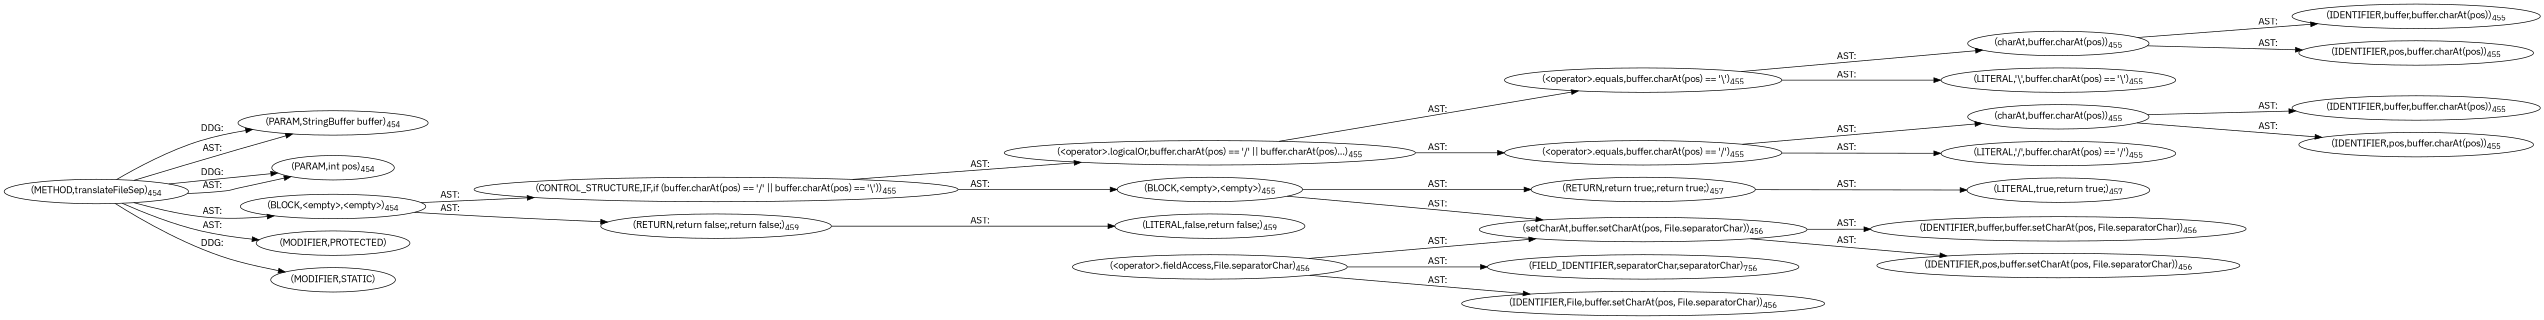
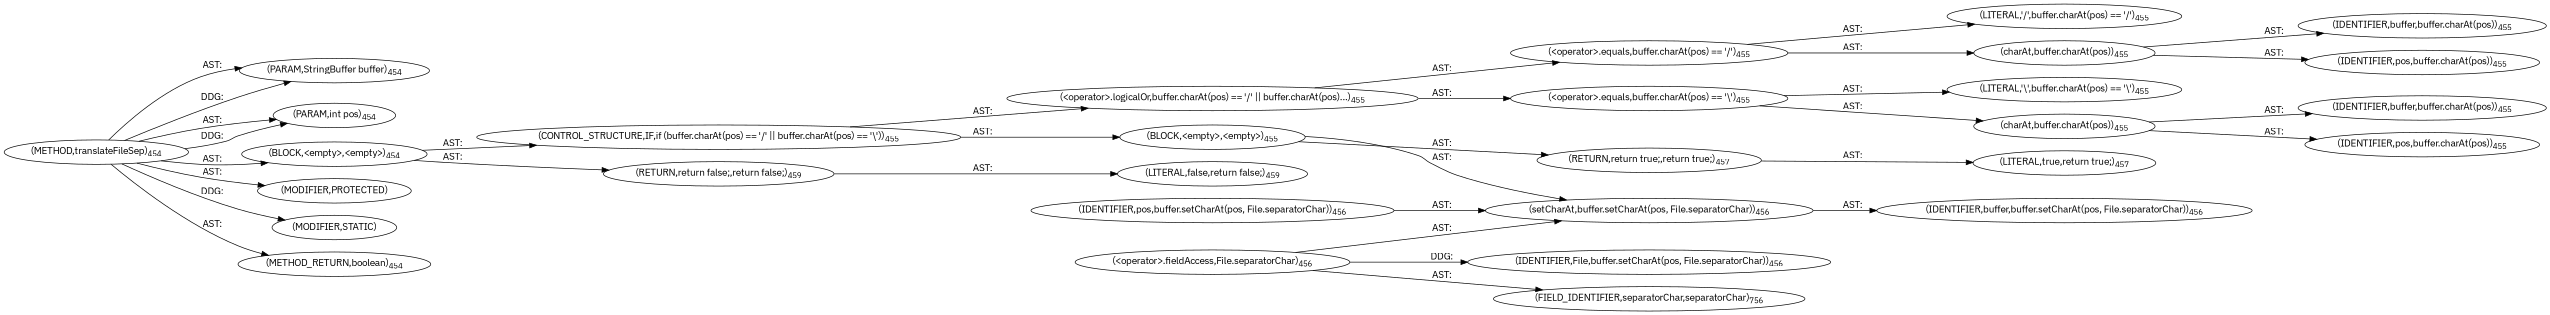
edge "(setCharAt,buffer.setCharAt(pos, File.separatorChar))" -> "(IDENTIFIER,pos,buffer.setCharAt(pos, File.separatorChar))": reversed
node "(METHOD_RETURN,boolean)": added
edge "(<operator>.fieldAccess,File.separatorChar)" -> "(IDENTIFIER,File,buffer.setCharAt(pos, File.separatorChar))": label "AST: " -> "DDG: "
